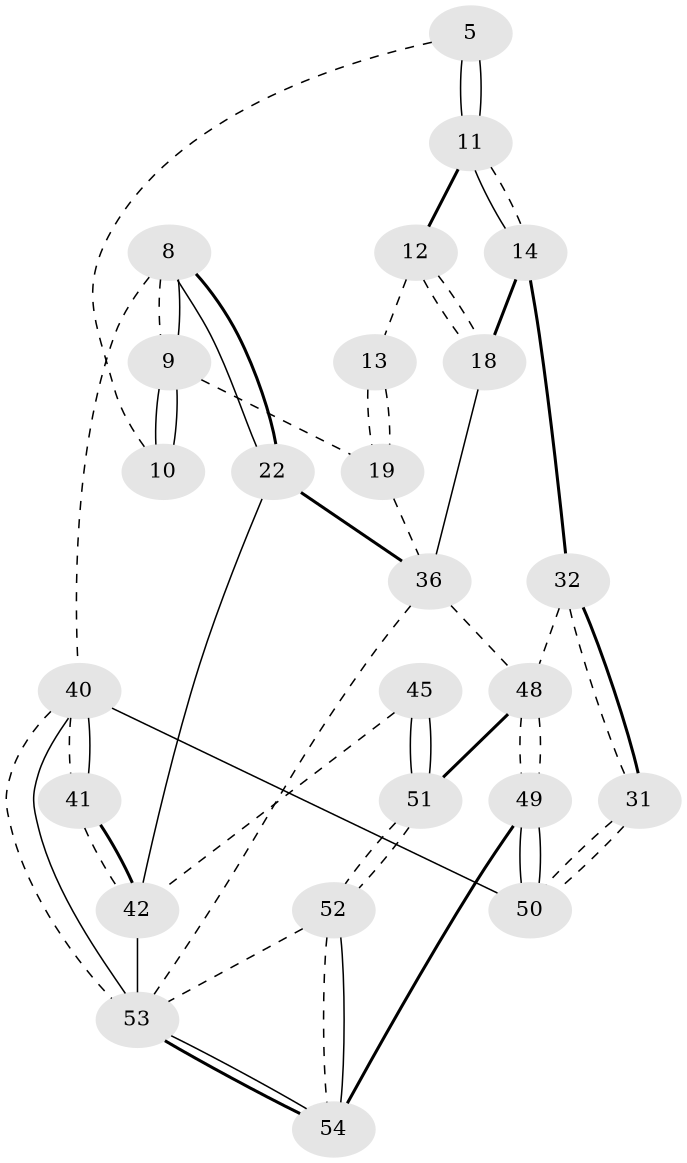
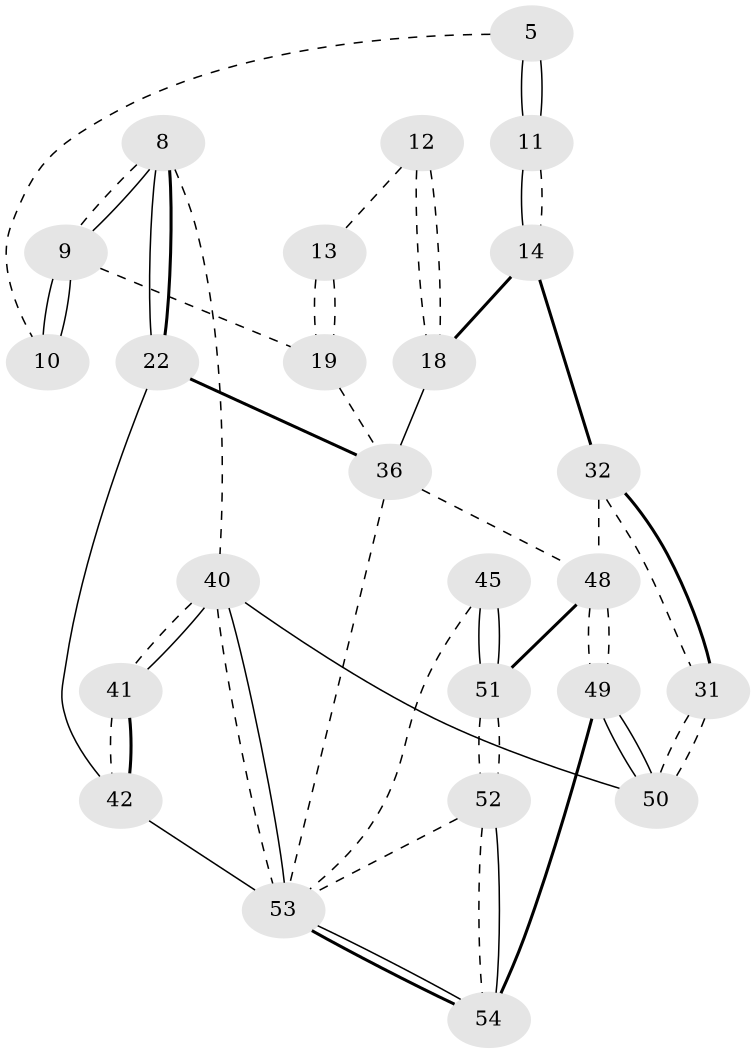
edge "11" -- "12": removed
edge "45" -- "42": now "45" -- "53"
